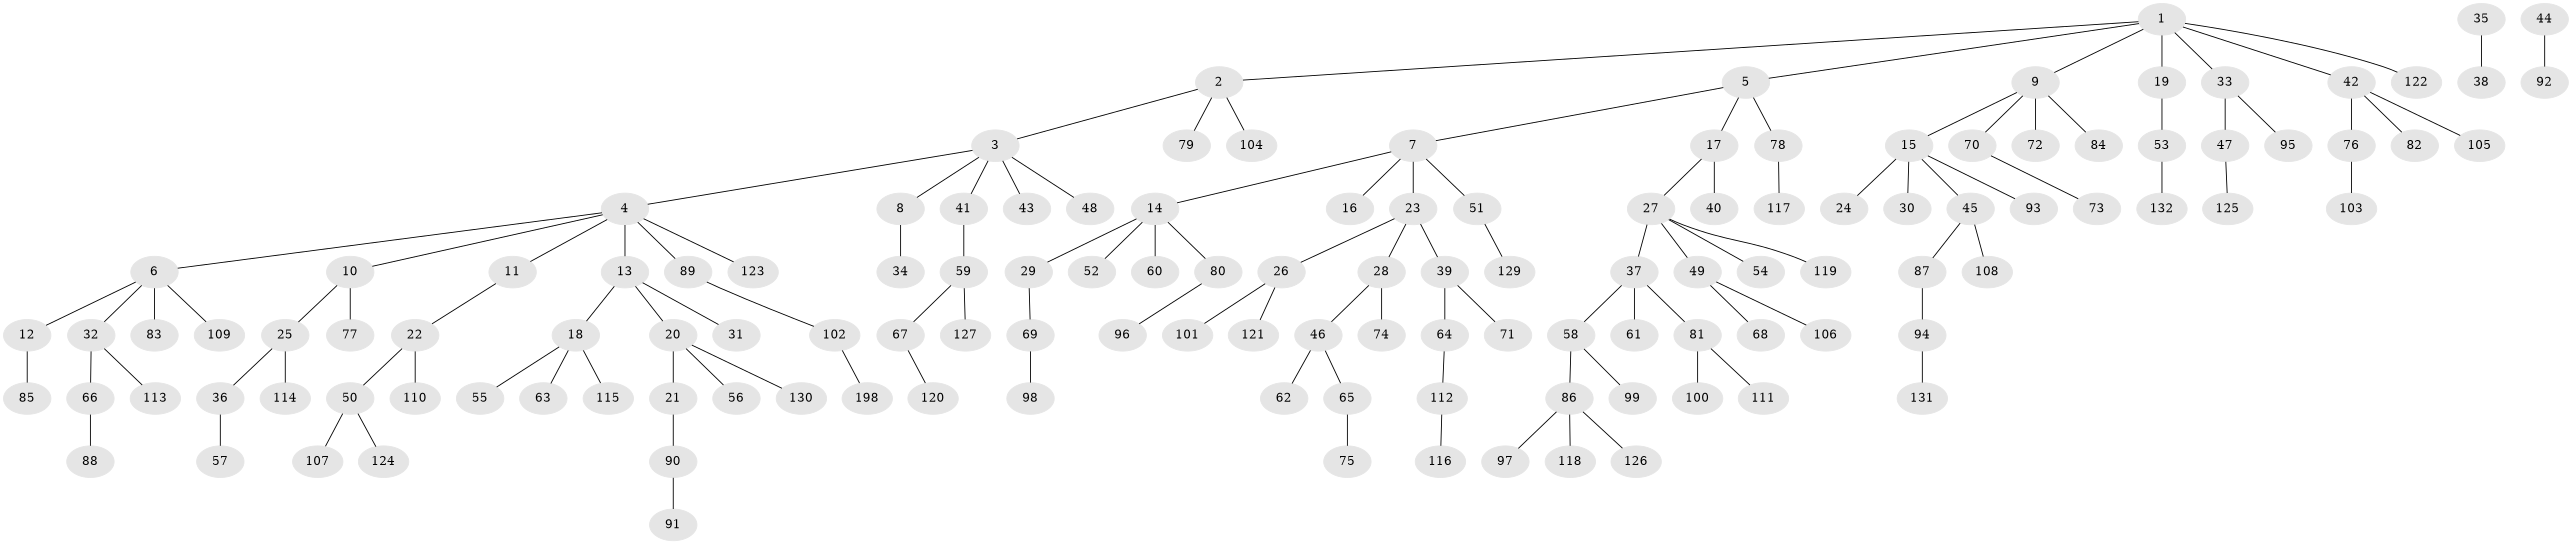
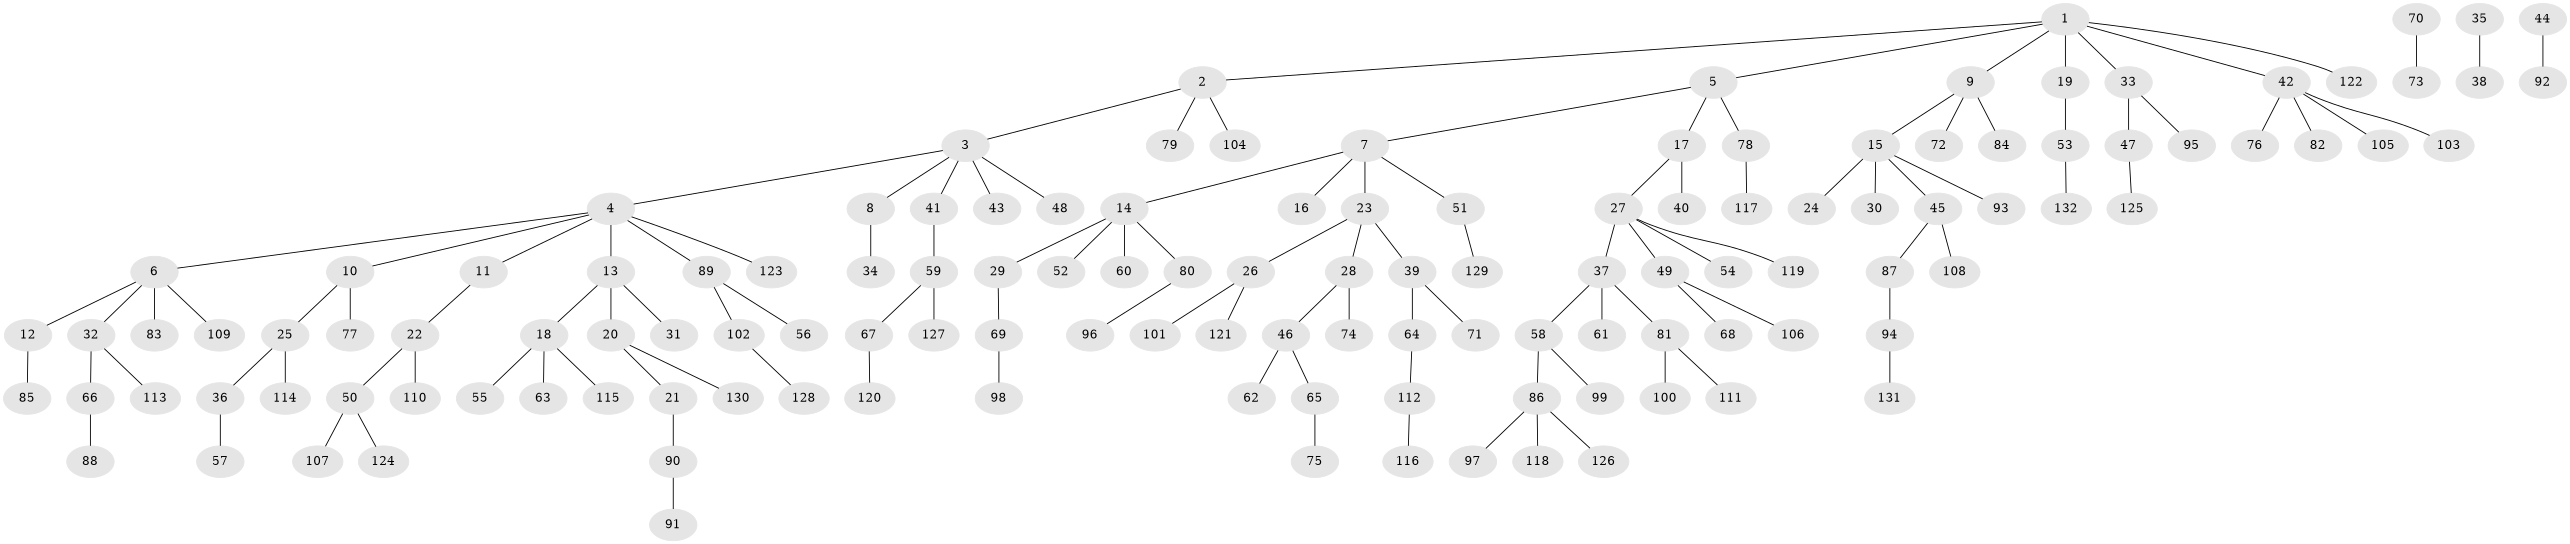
edge "9" -- "70": removed
edge "76" -- "103": now "42" -- "103"
edge "20" -- "56": now "89" -- "56"
node "198": label "198" -> "128"
